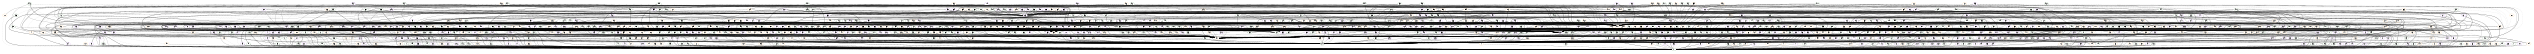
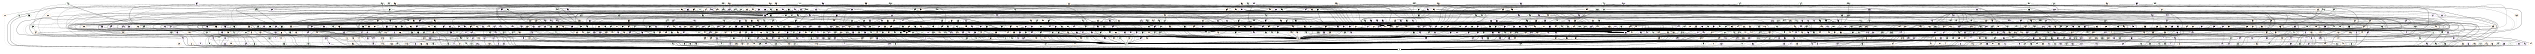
node "814": removed
node "23": removed
